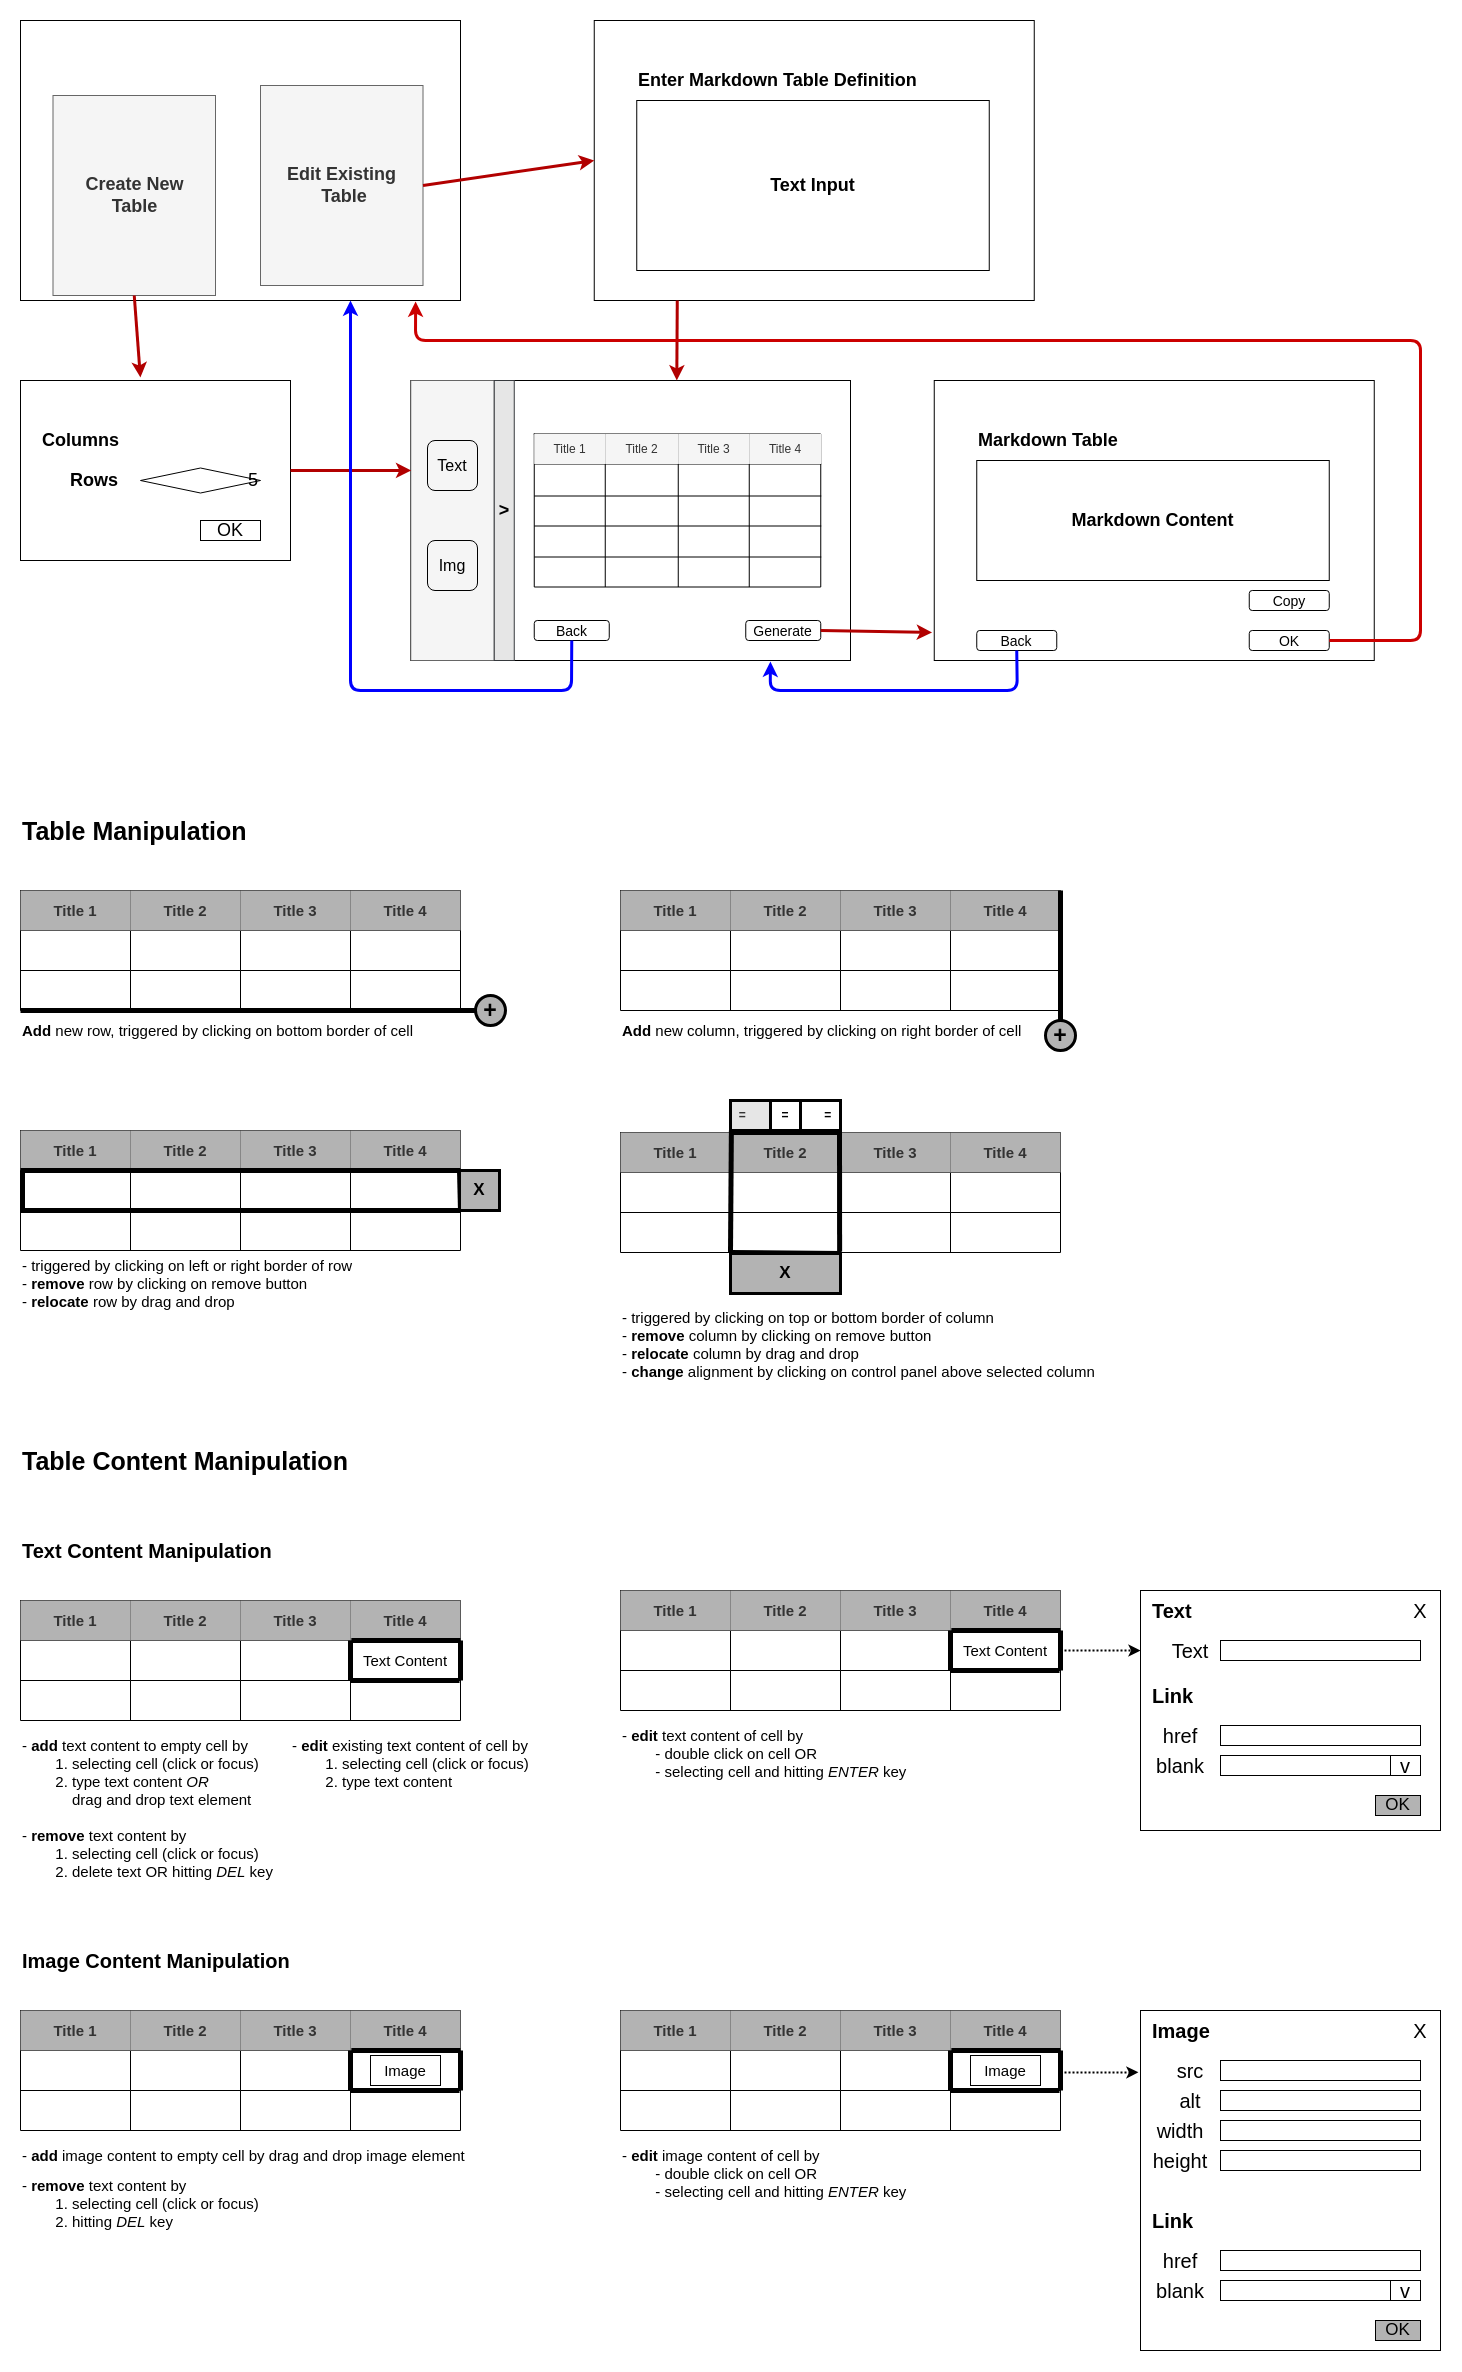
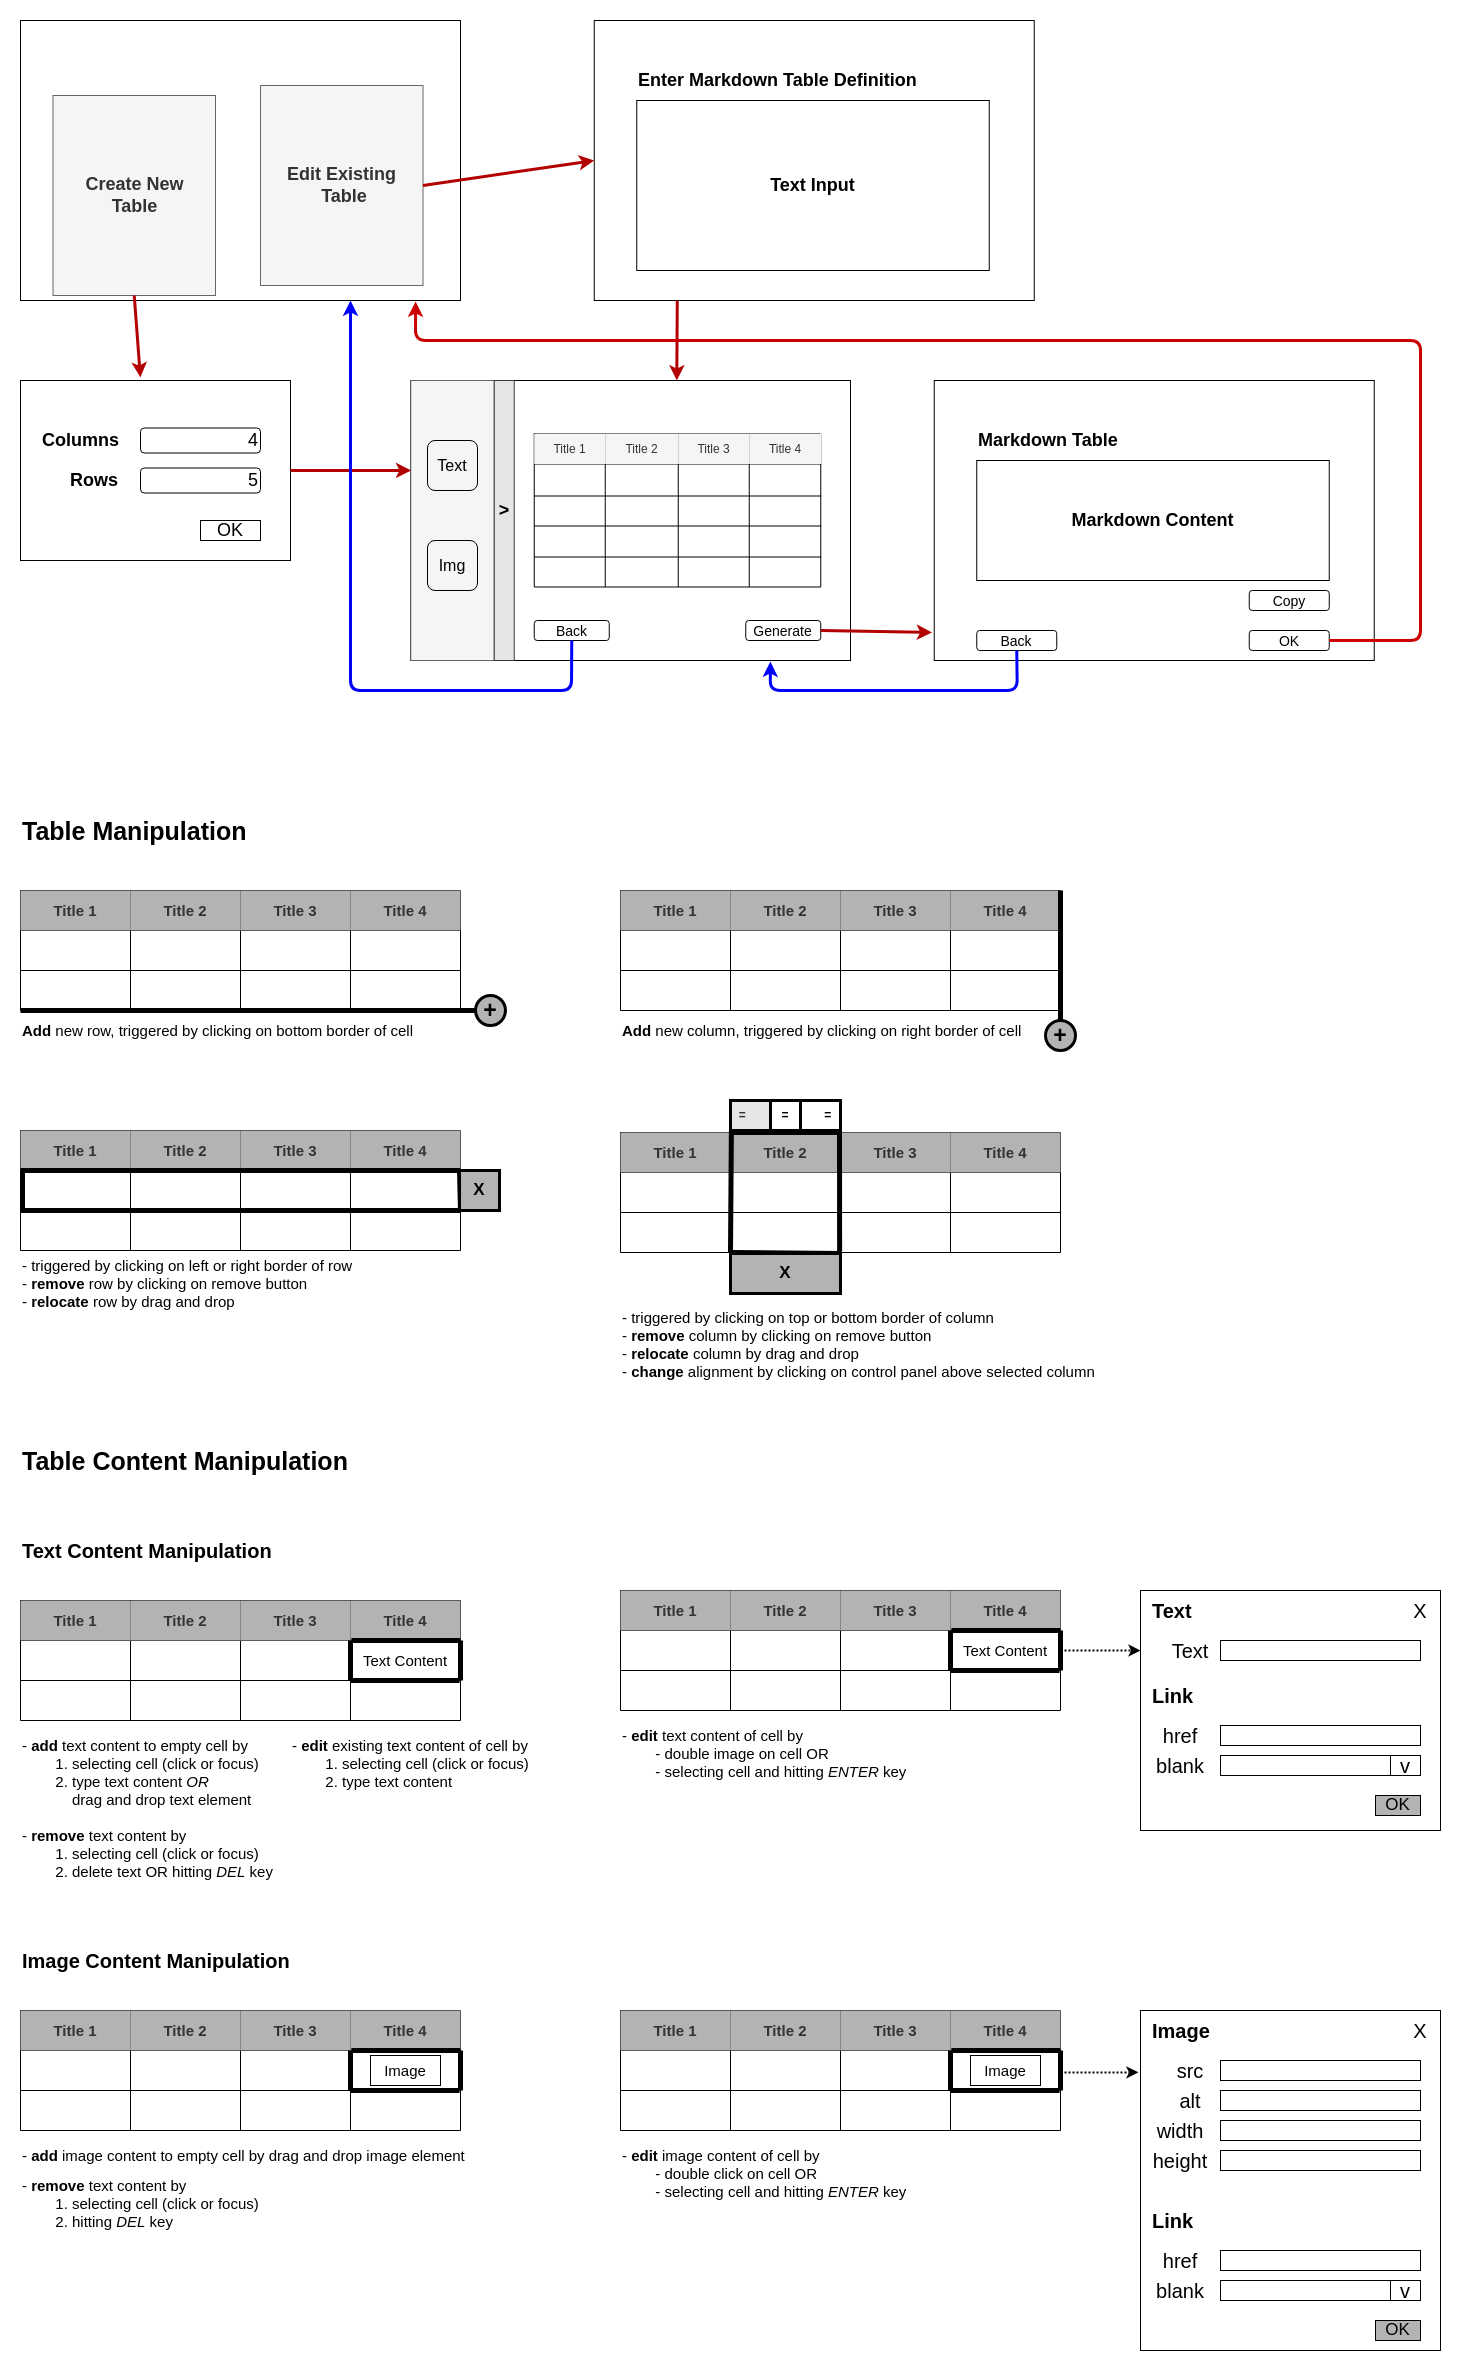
node "4": added
node "5": shape diamond -> rounded rectangle
node "- edit text content of cell by - double click on cell OR - selecting cell and hitting ENTER key": label "- edit text content of cell by - double click on cell OR - selecting cell and hitting ENTER key" -> "- edit text content of cell by - double image on cell OR - selecting cell and hitting ENTER key"
